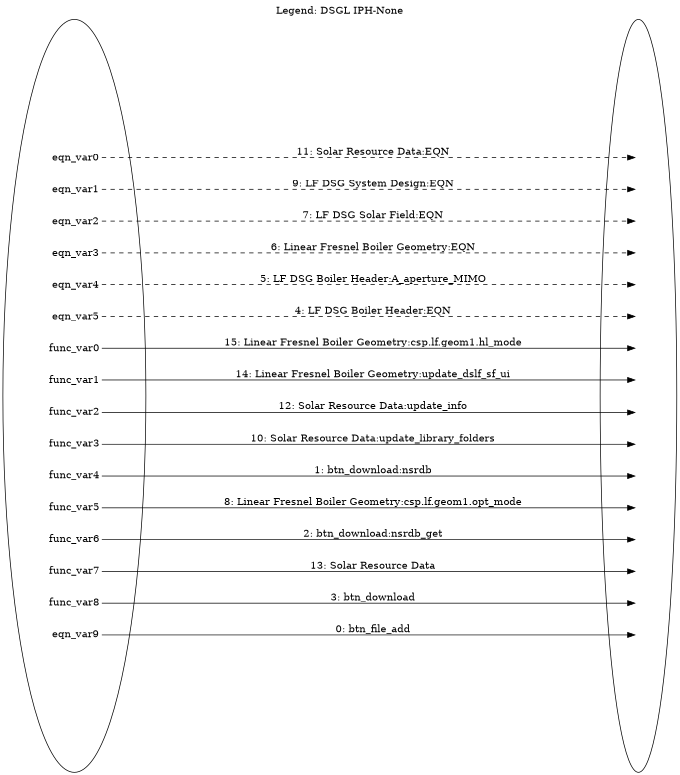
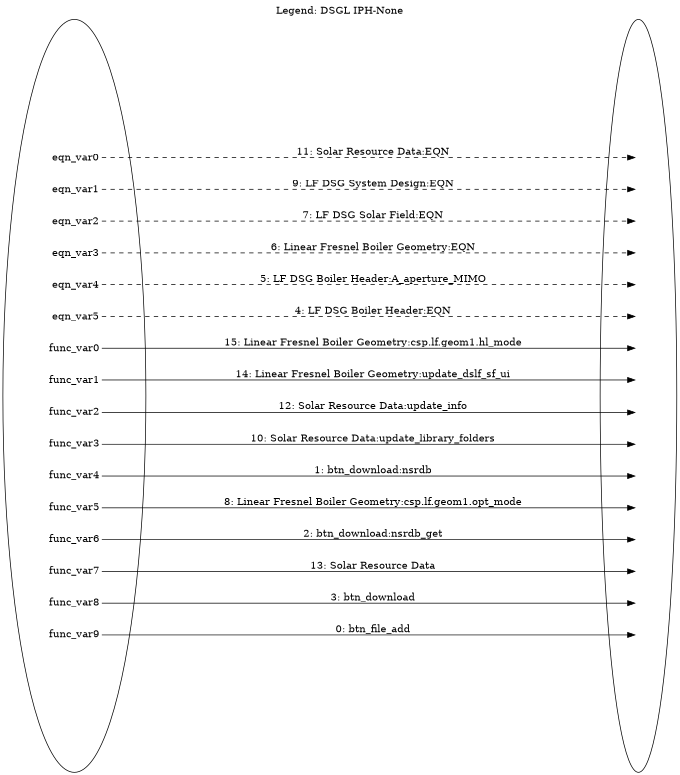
node "eqn_var0": text "eqn_var9" -> "func_var9"
